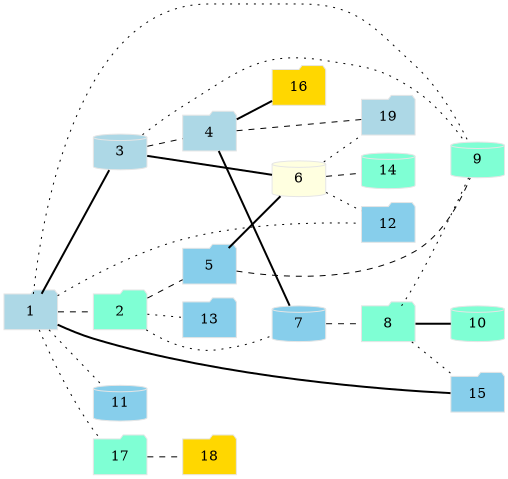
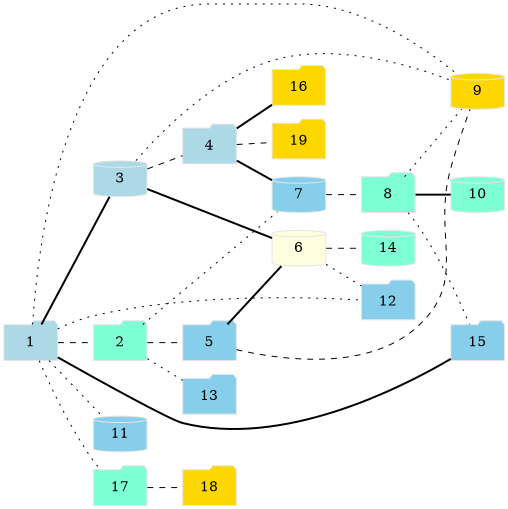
node "19": fillcolor lightblue -> gold
edge "19" -- "6": removed
node "9": fillcolor aquamarine -> gold
